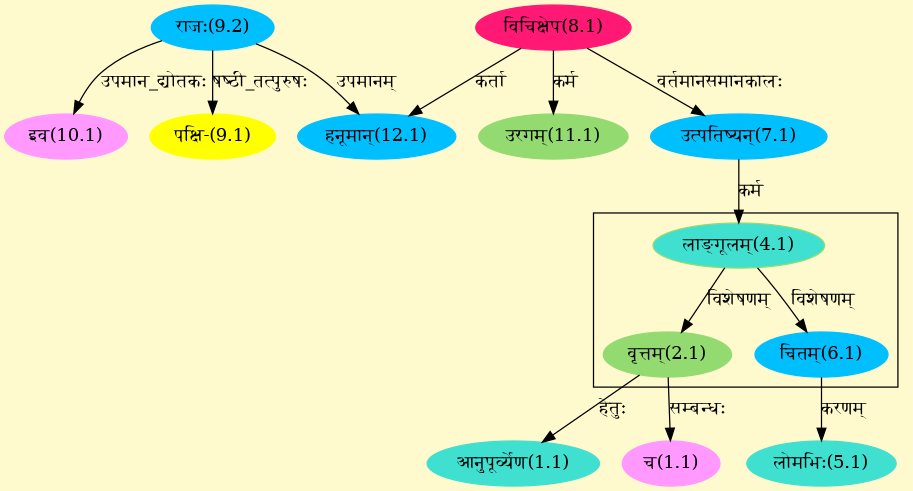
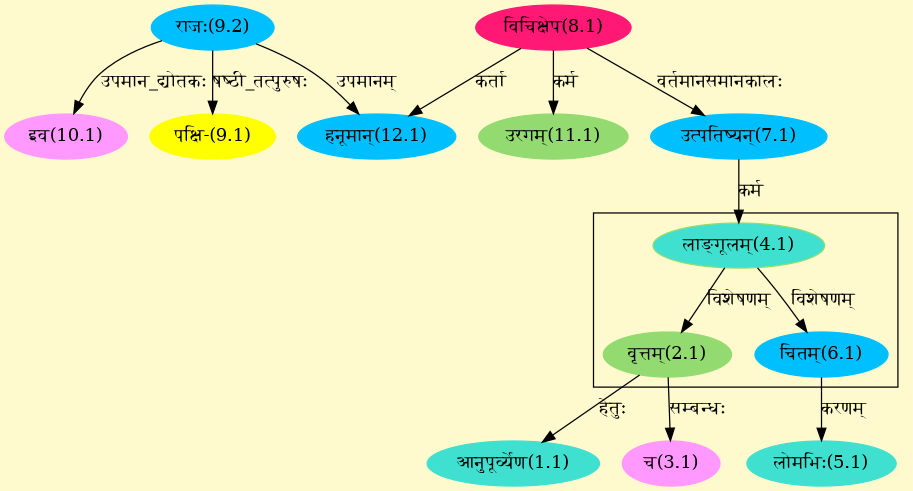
node "च(1.1)": label "च(1.1)" -> "च(3.1)"
